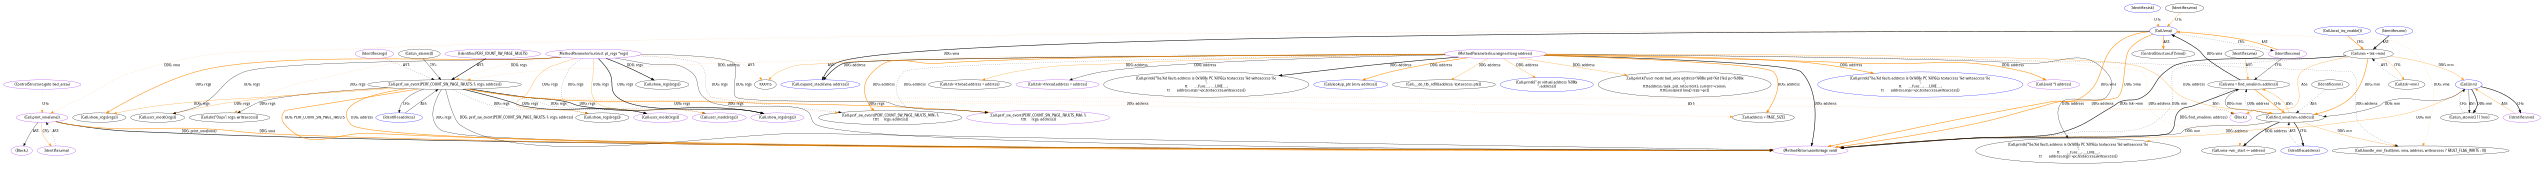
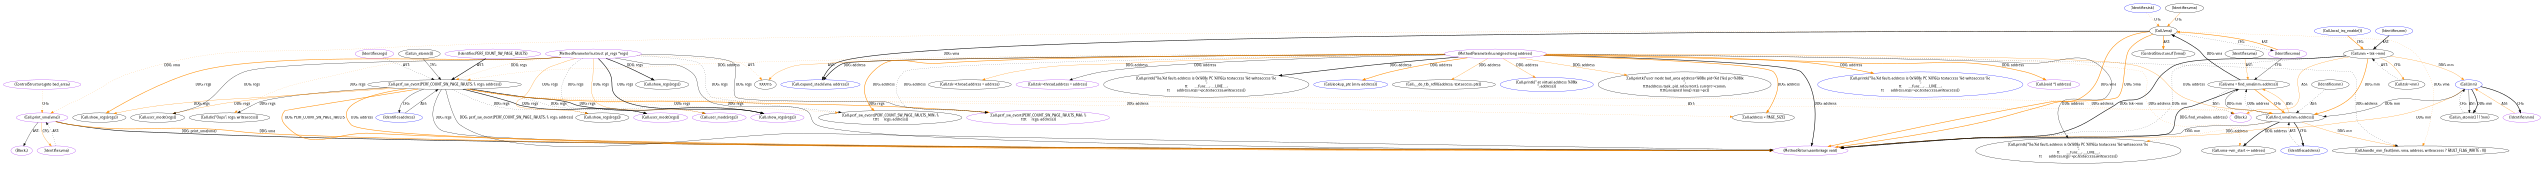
node "(Call,!vma)": color blue -> black
